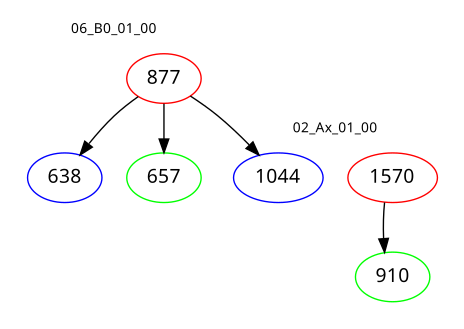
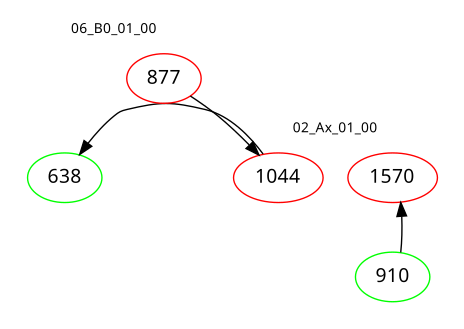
edge "877" -> "638": now "1044" -> "638"
node "638": color blue -> green
node "657": removed
node "1044": color blue -> red
edge "1570" -> "910": reversed
